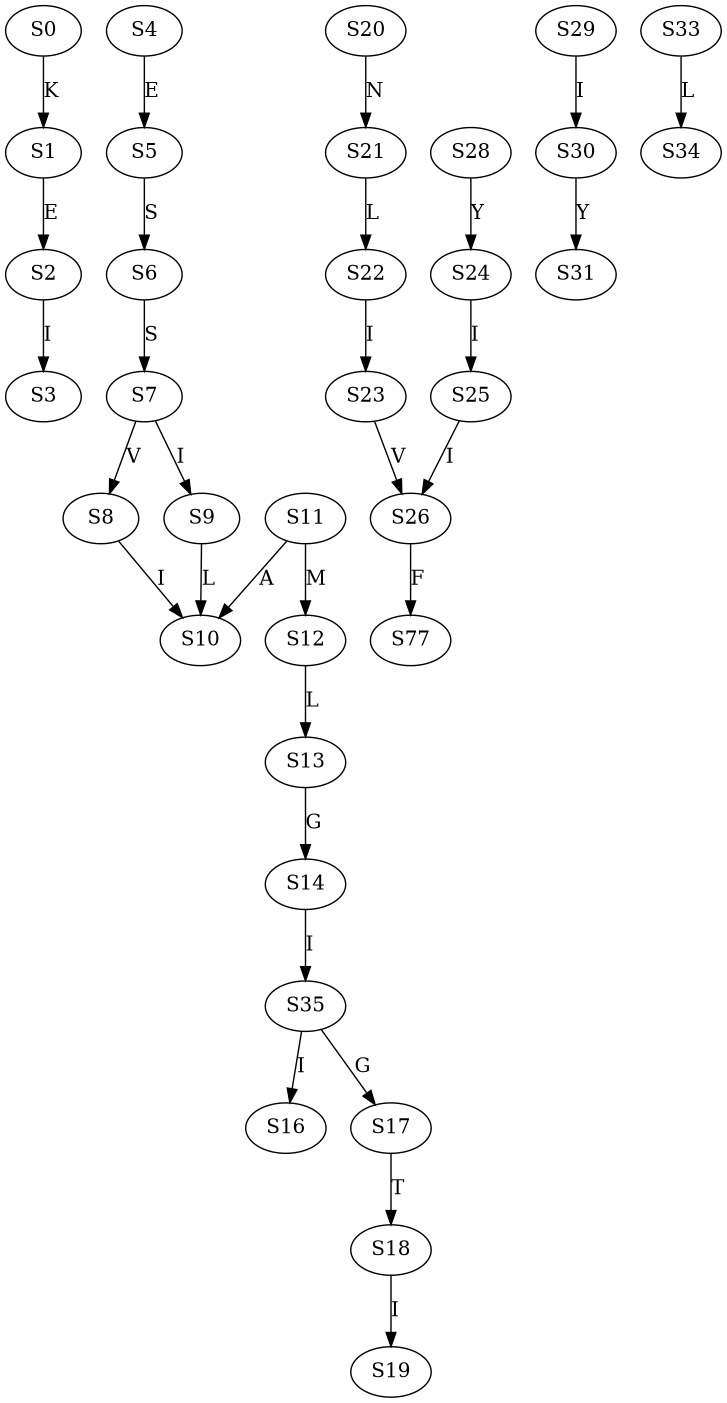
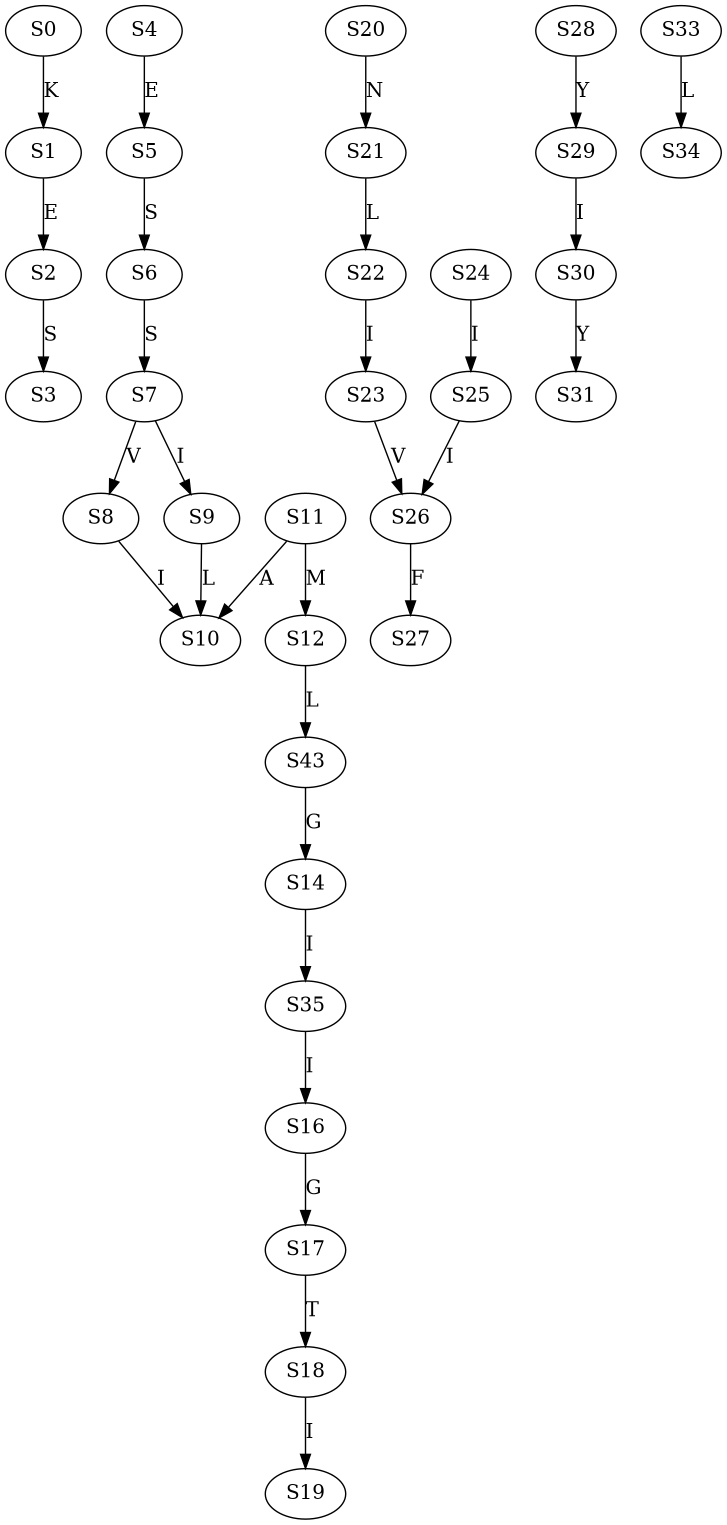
edge "S28" -> "S24": now "S28" -> "S29"
edge "S2" -> "S3": label "I" -> "S"
node "S77": label "S77" -> "S27"
node "S13": label "S13" -> "S43"
edge "S35" -> "S17": now "S16" -> "S17"
